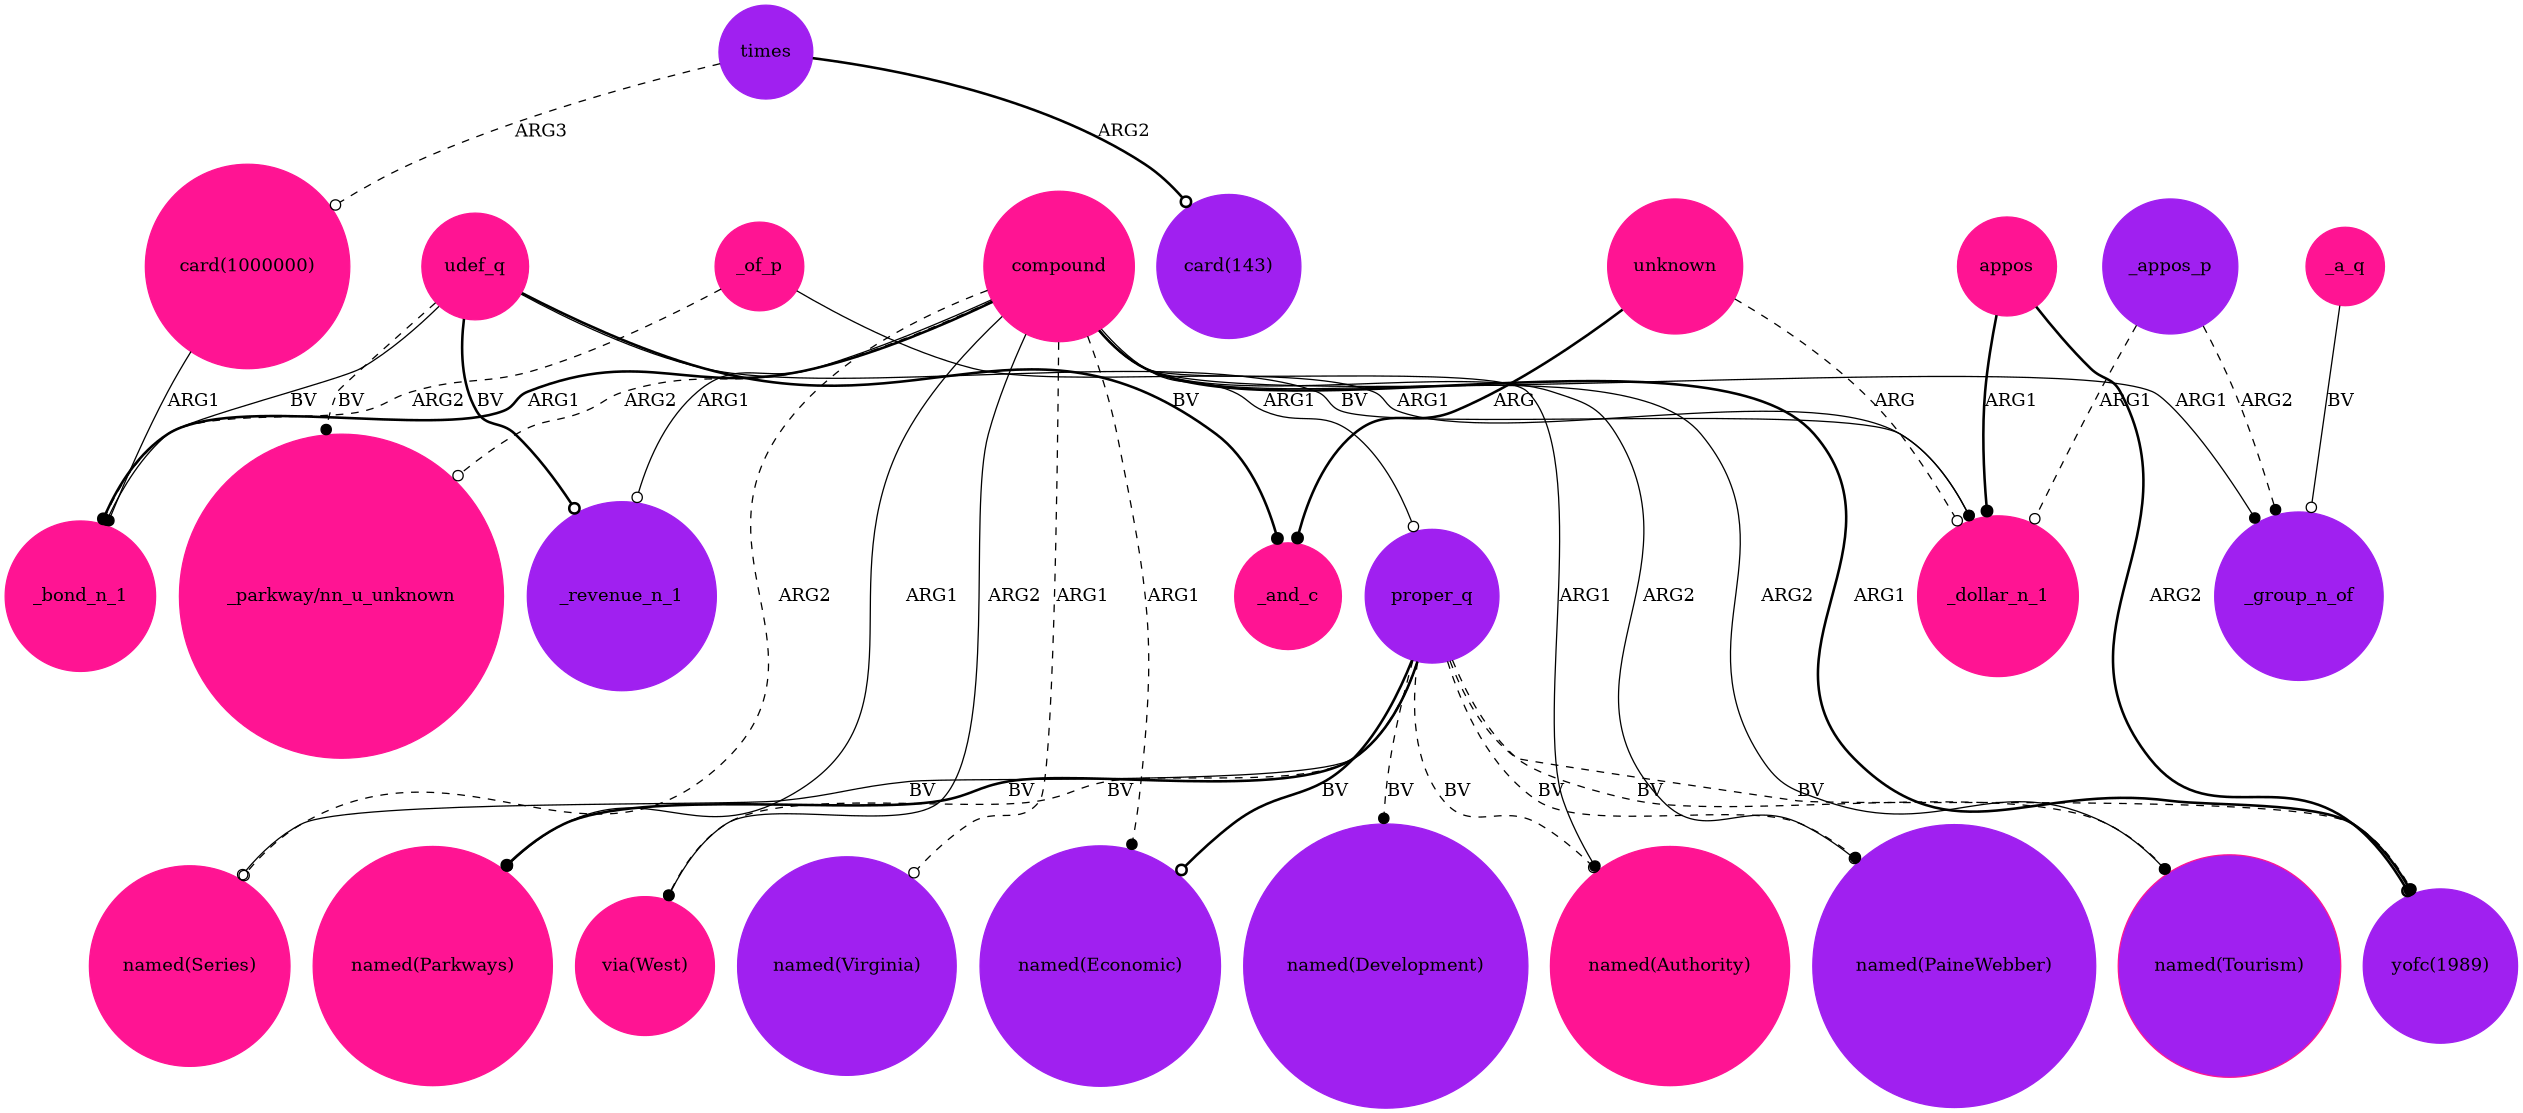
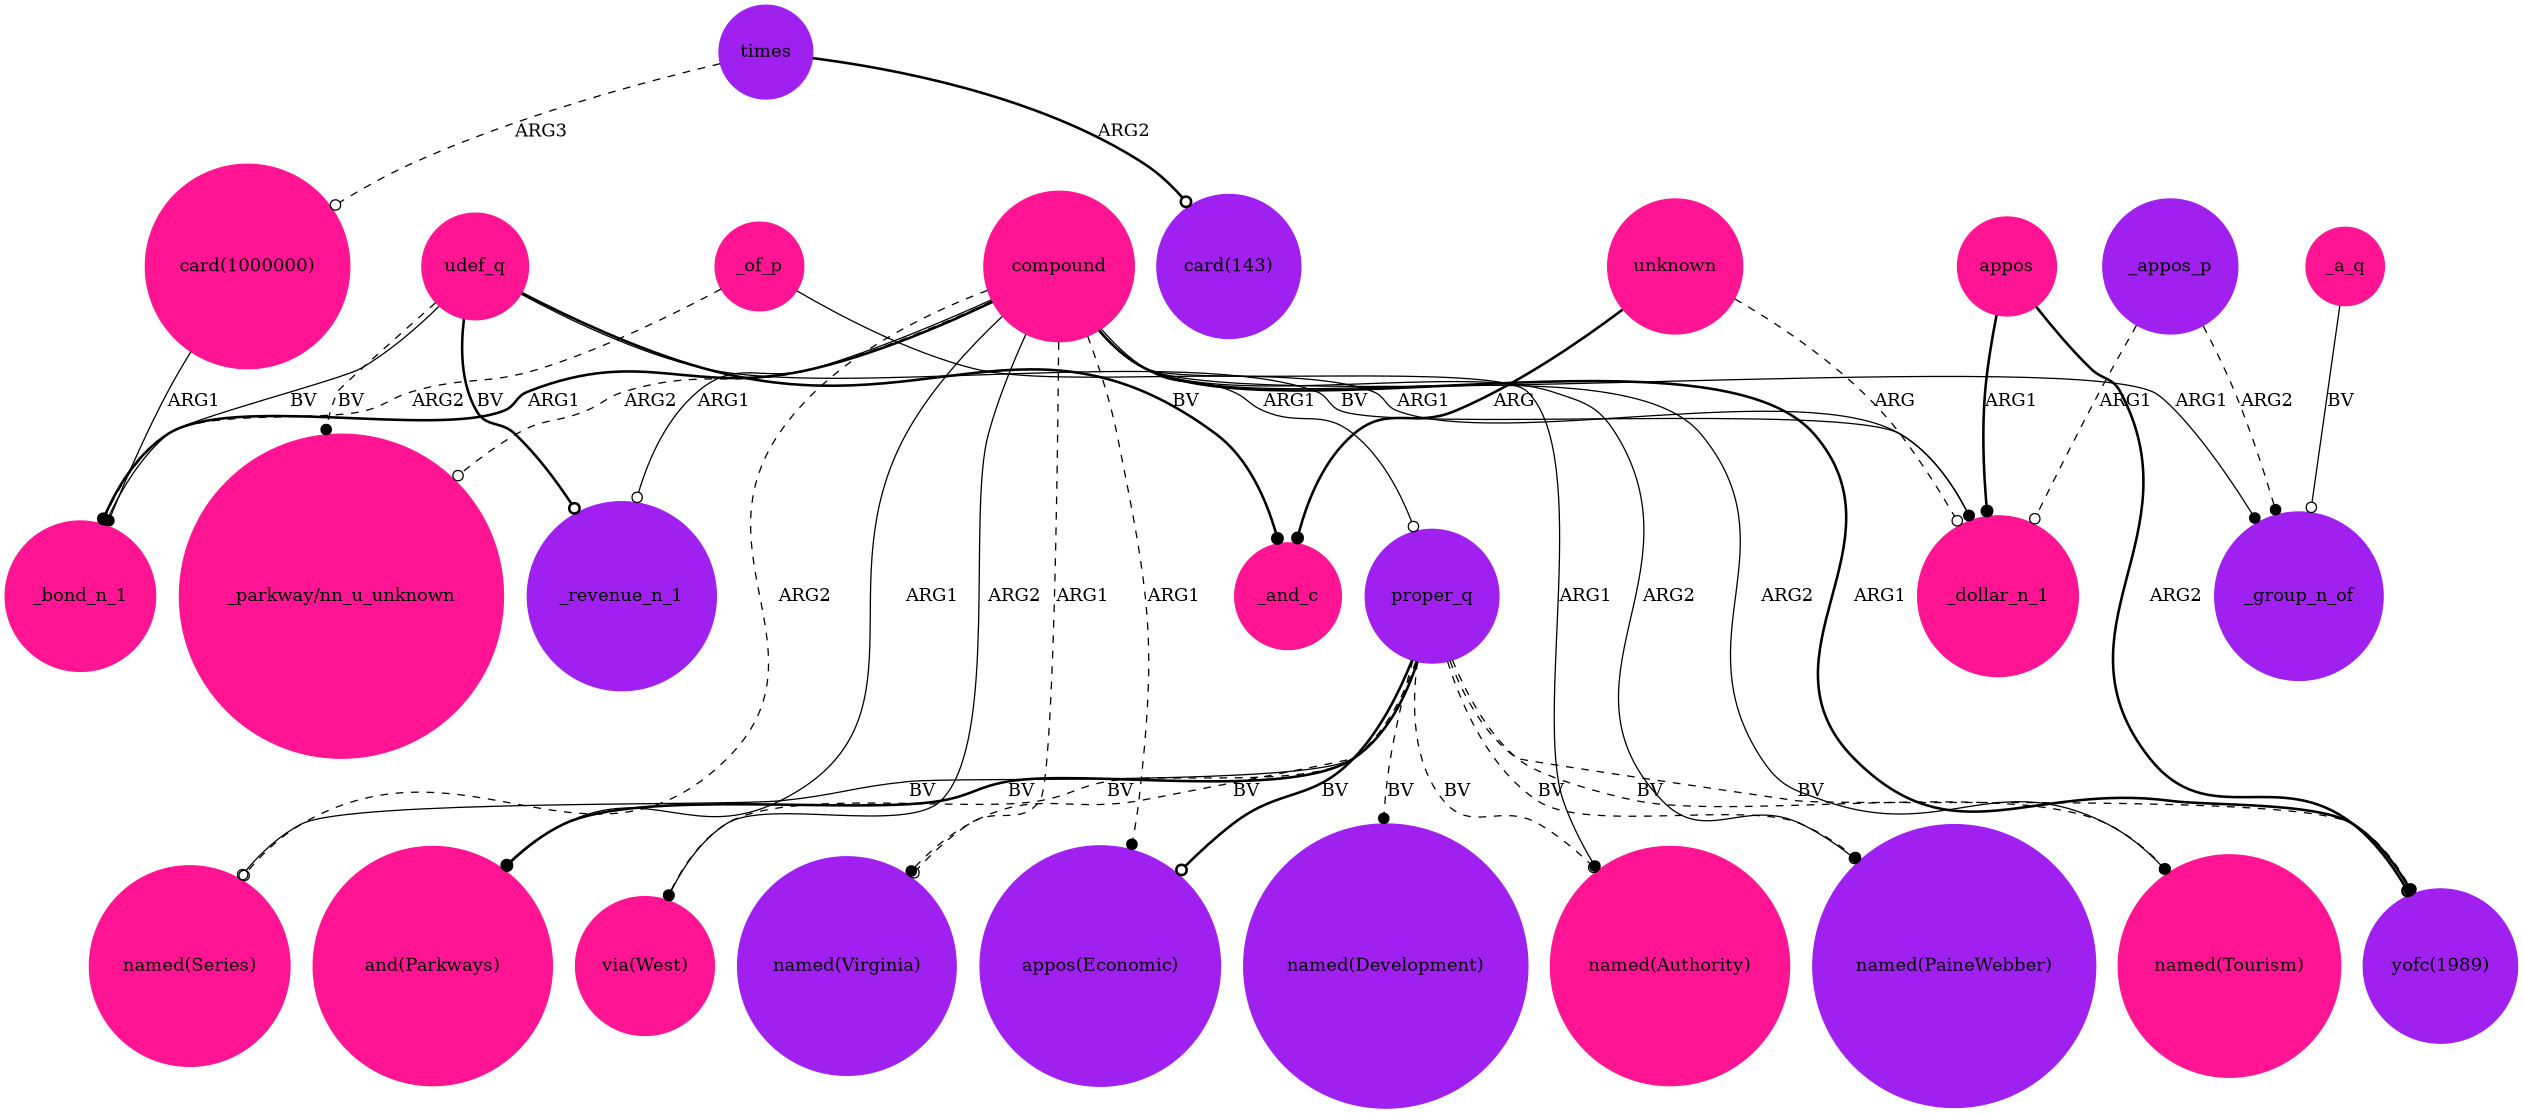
edge "proper_q" -> "named(Virginia)": added, label "BV"
node "named(Parkways)": label "named(Parkways)" -> "and(Parkways)"
node "named(Economic)": label "named(Economic)" -> "appos(Economic)"
node "named(Tourism)": fillcolor purple -> deeppink
